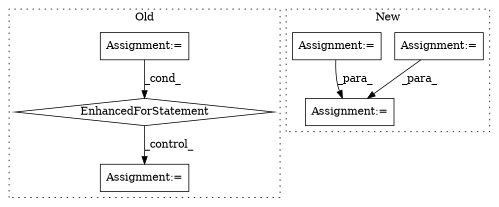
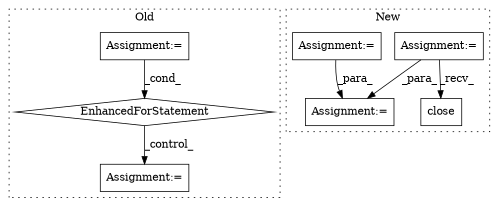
node "close": added
